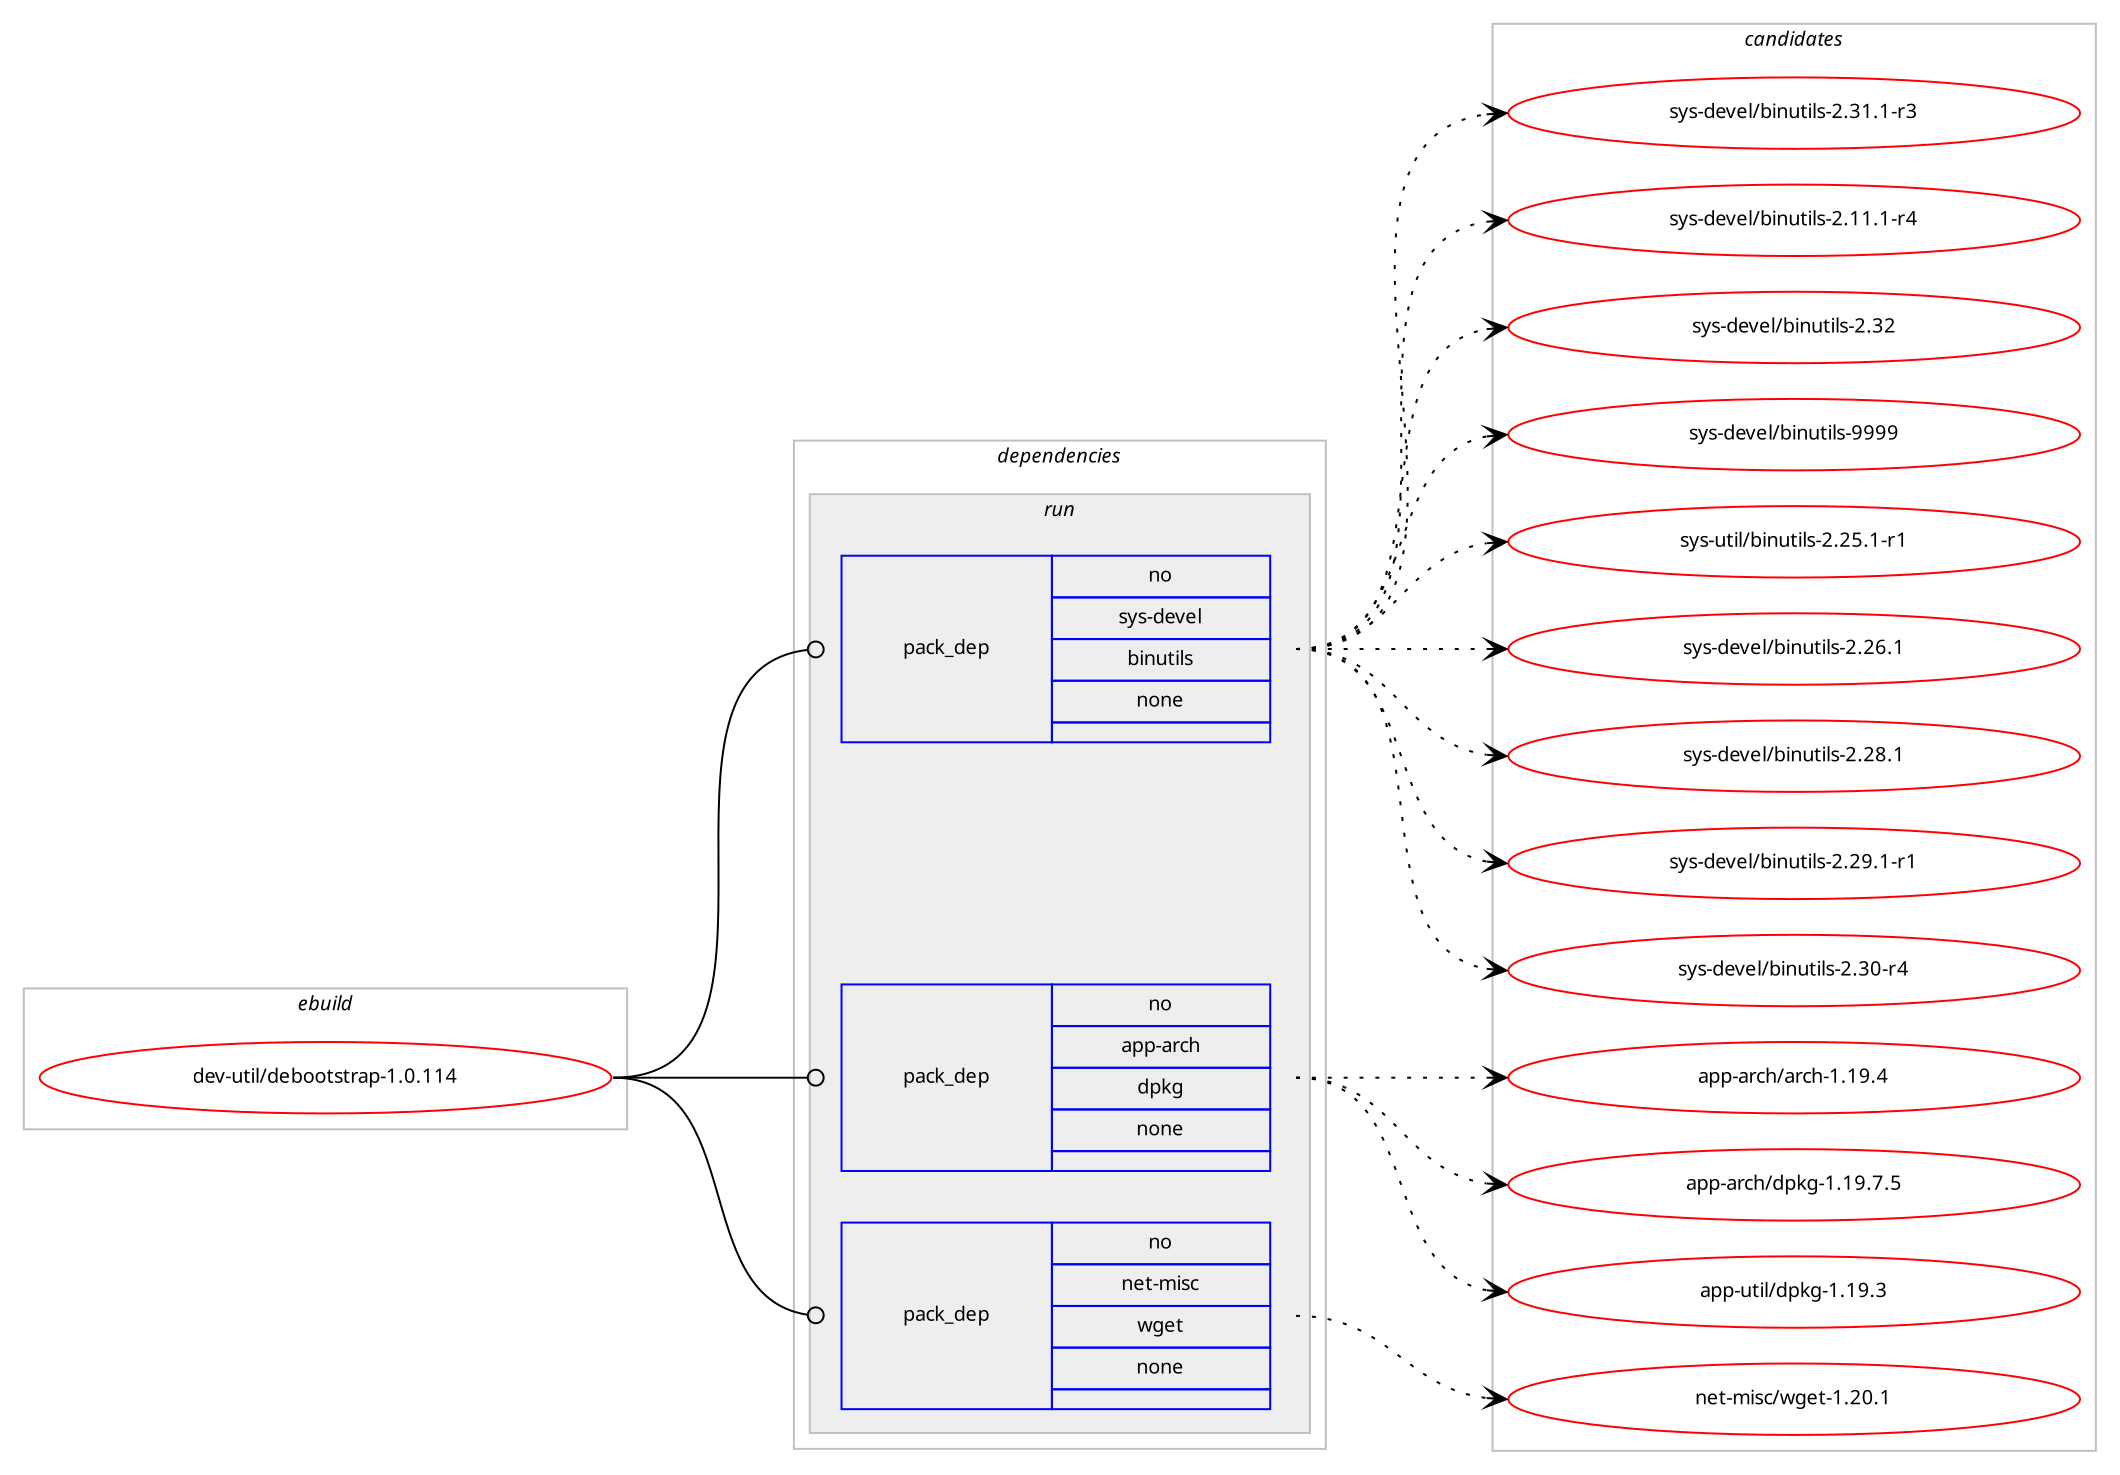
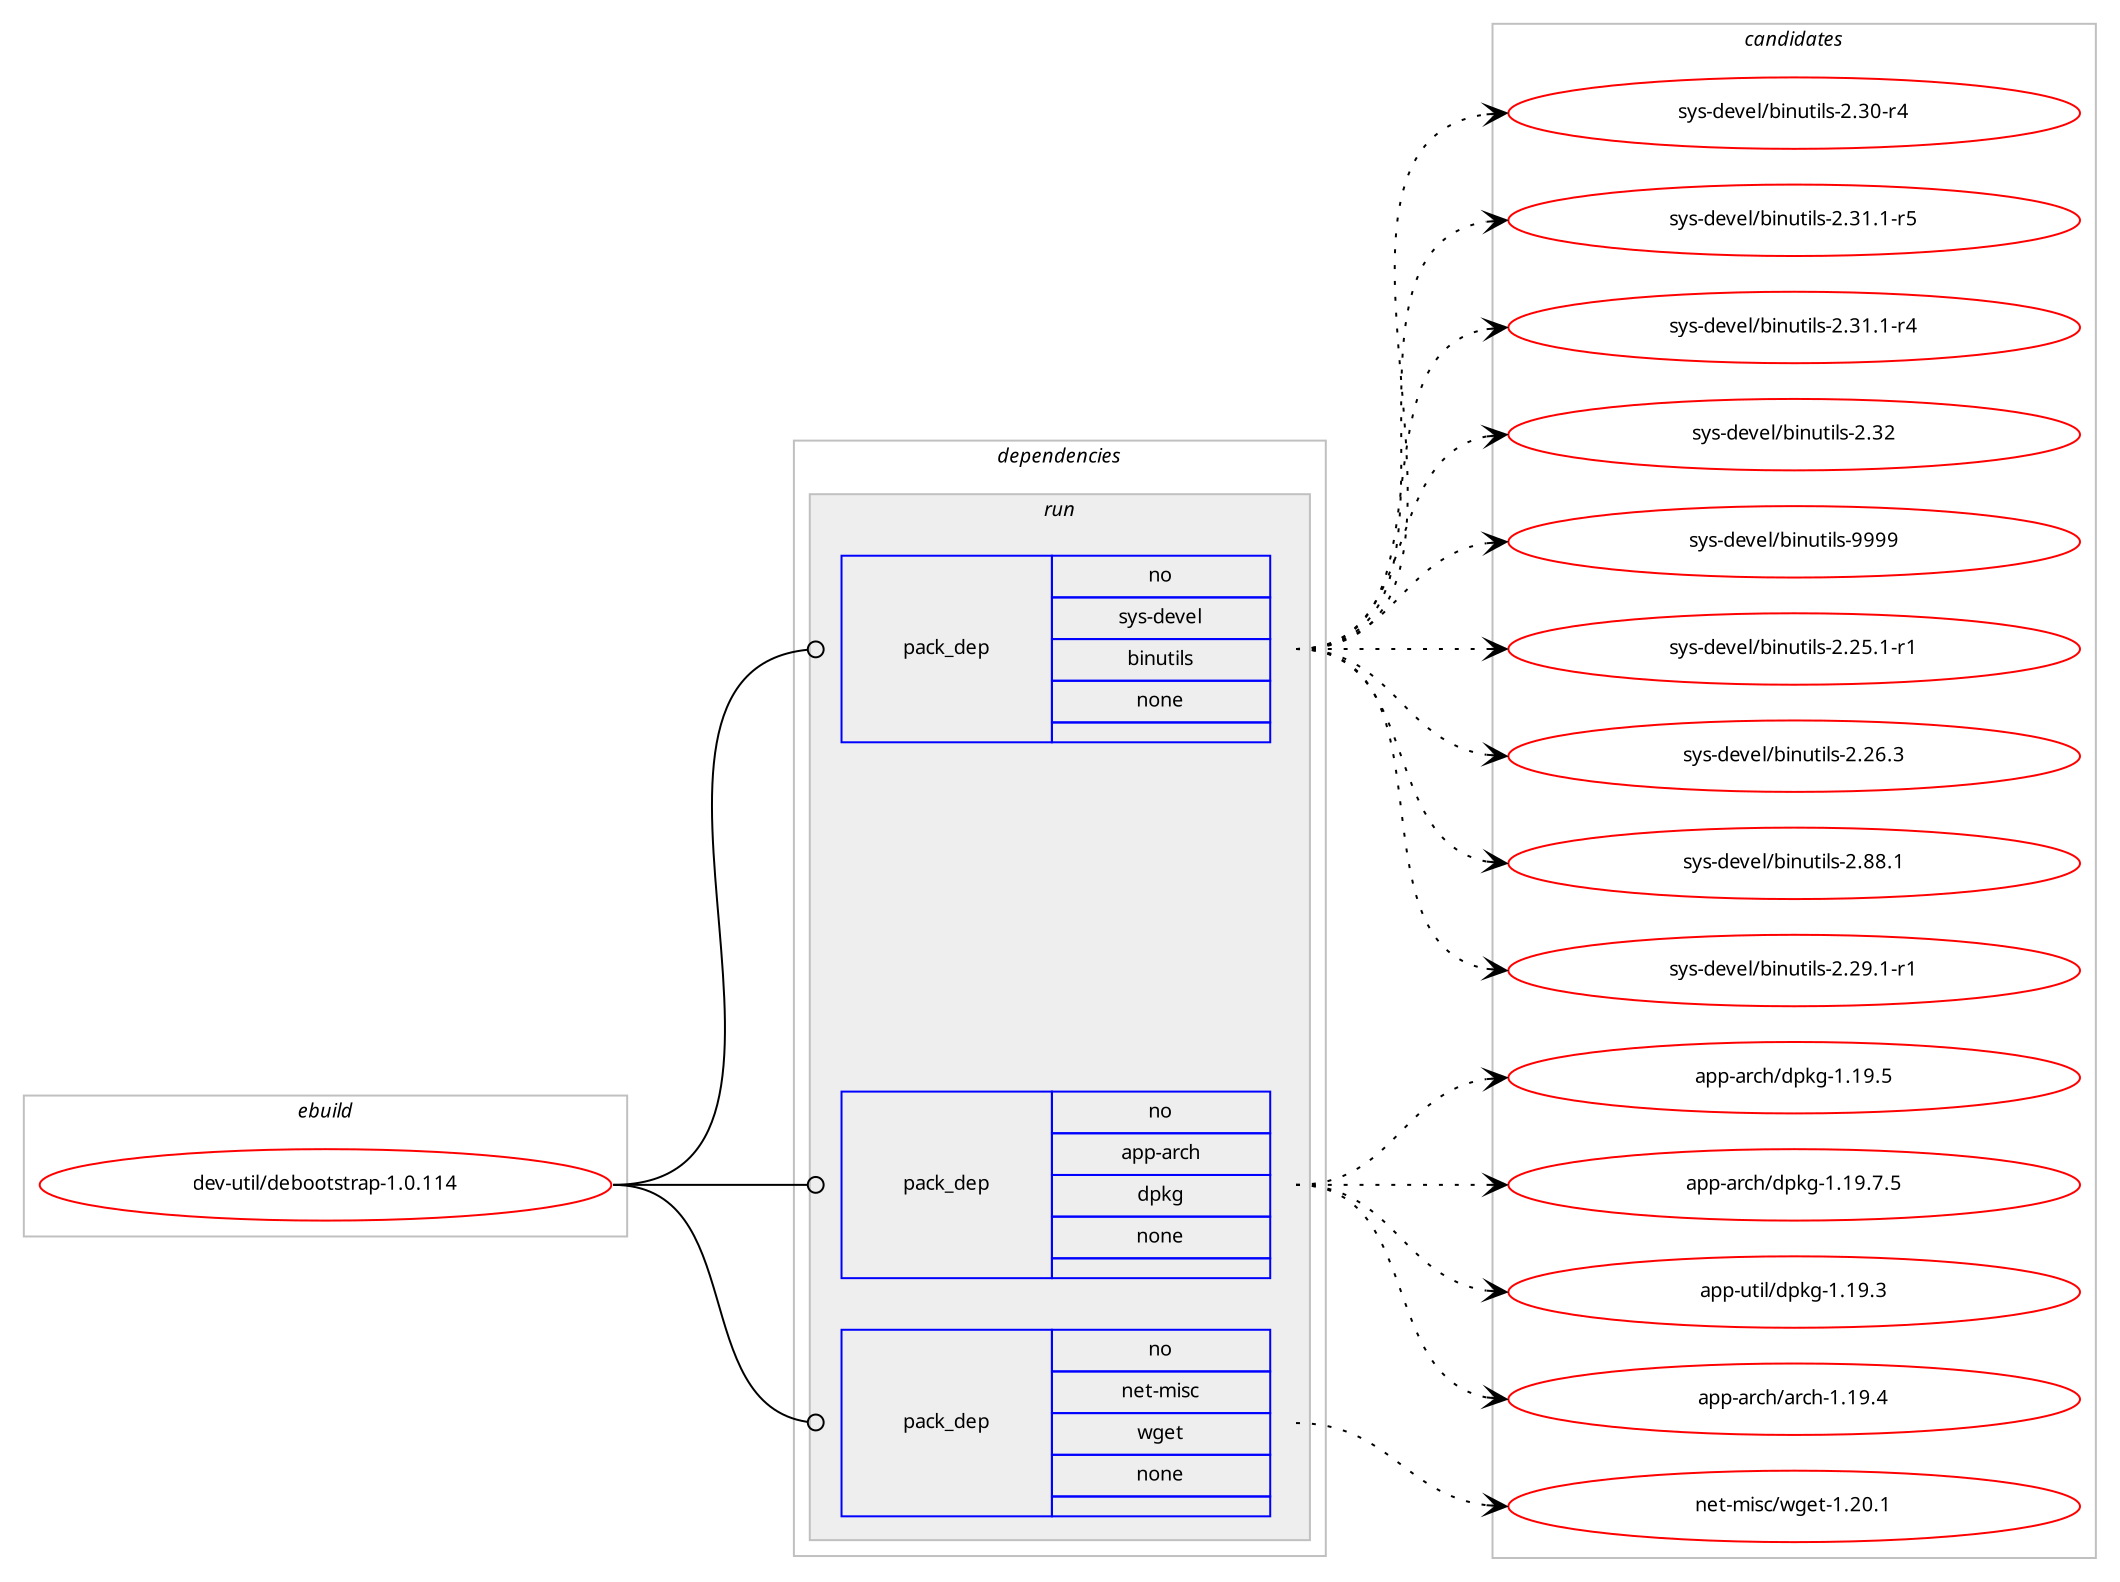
node "sys-devel/binutils-2.31.1-r3": label "sys-devel/binutils-2.31.1-r3" -> "sys-devel/binutils-2.31.1-r5"
node "sys-devel/binutils-2.11.1-r4": label "sys-devel/binutils-2.11.1-r4" -> "sys-devel/binutils-2.31.1-r4"
node "sys-util/binutils-2.25.1-r1": label "sys-util/binutils-2.25.1-r1" -> "sys-devel/binutils-2.25.1-r1"
node "sys-devel/binutils-2.26.1": label "sys-devel/binutils-2.26.1" -> "sys-devel/binutils-2.26.3"
node "sys-devel/binutils-2.28.1": label "sys-devel/binutils-2.28.1" -> "sys-devel/binutils-2.88.1"
node "app-arch/dpkg-1.19.5": added
